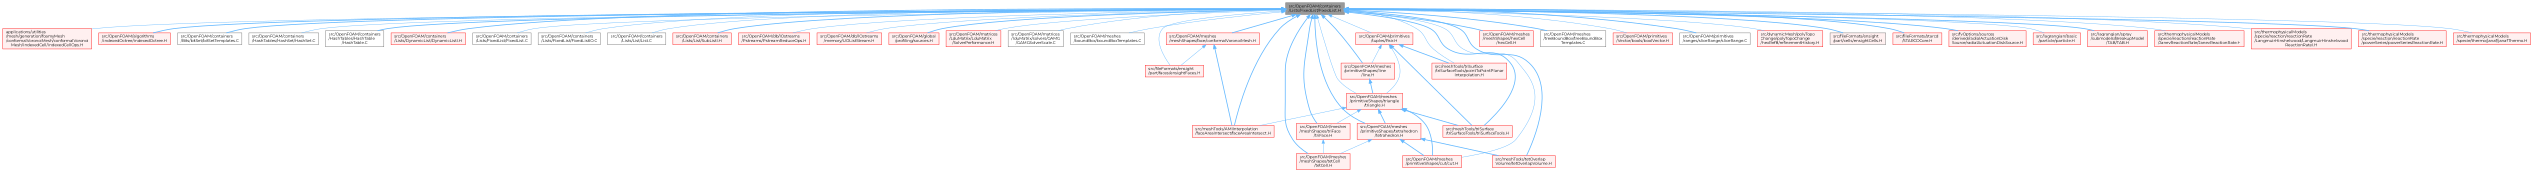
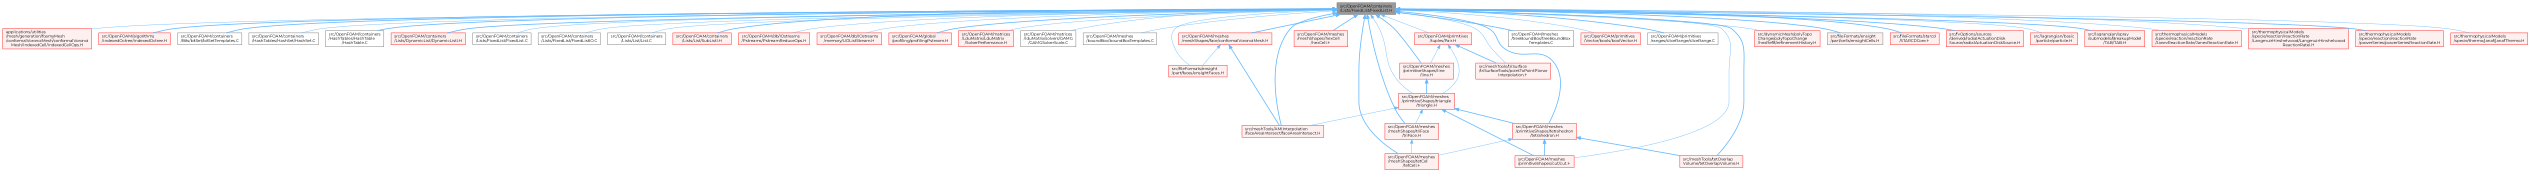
node "src/OpenFOAM/global /profiling/sources.H": label "src/OpenFOAM/global /profiling/sources.H" -> "src/OpenFOAM/global /profiling/profilingPstream.H"
node "src/meshTools/triSurface /triSurfaceTools/triSurfaceTools.H": removed
